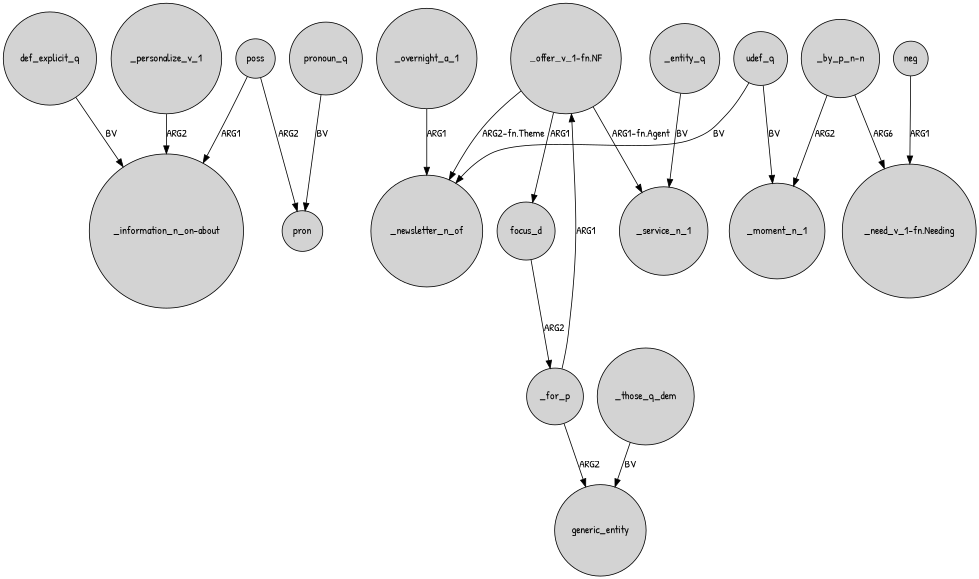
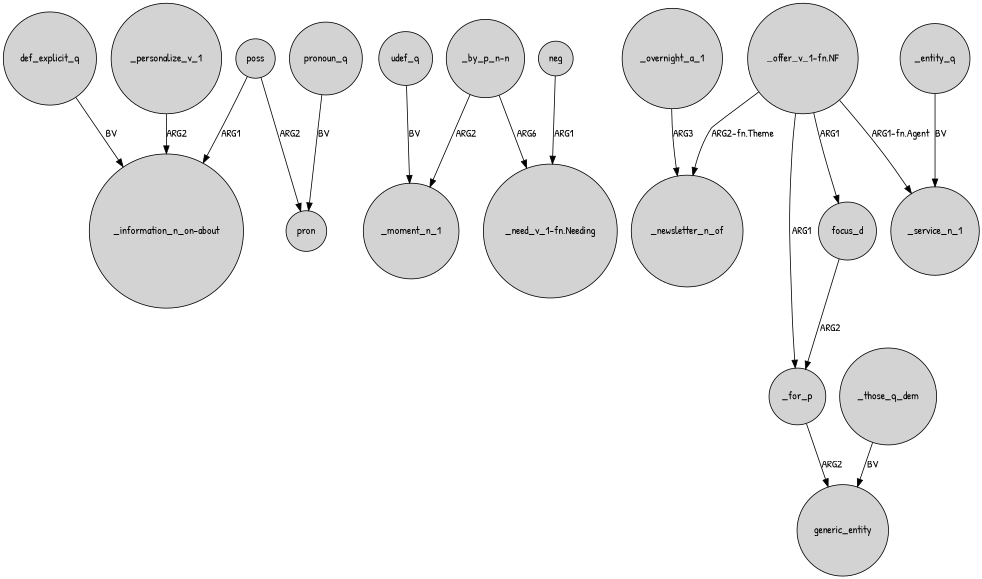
edge "_overnight_a_1" -> "_newsletter_n_of": label "ARG1" -> "ARG3"
edge "udef_q" -> "_newsletter_n_of": removed, label "BV"
edge "_for_p" -> "_offer_v_1-fn.NF": reversed
